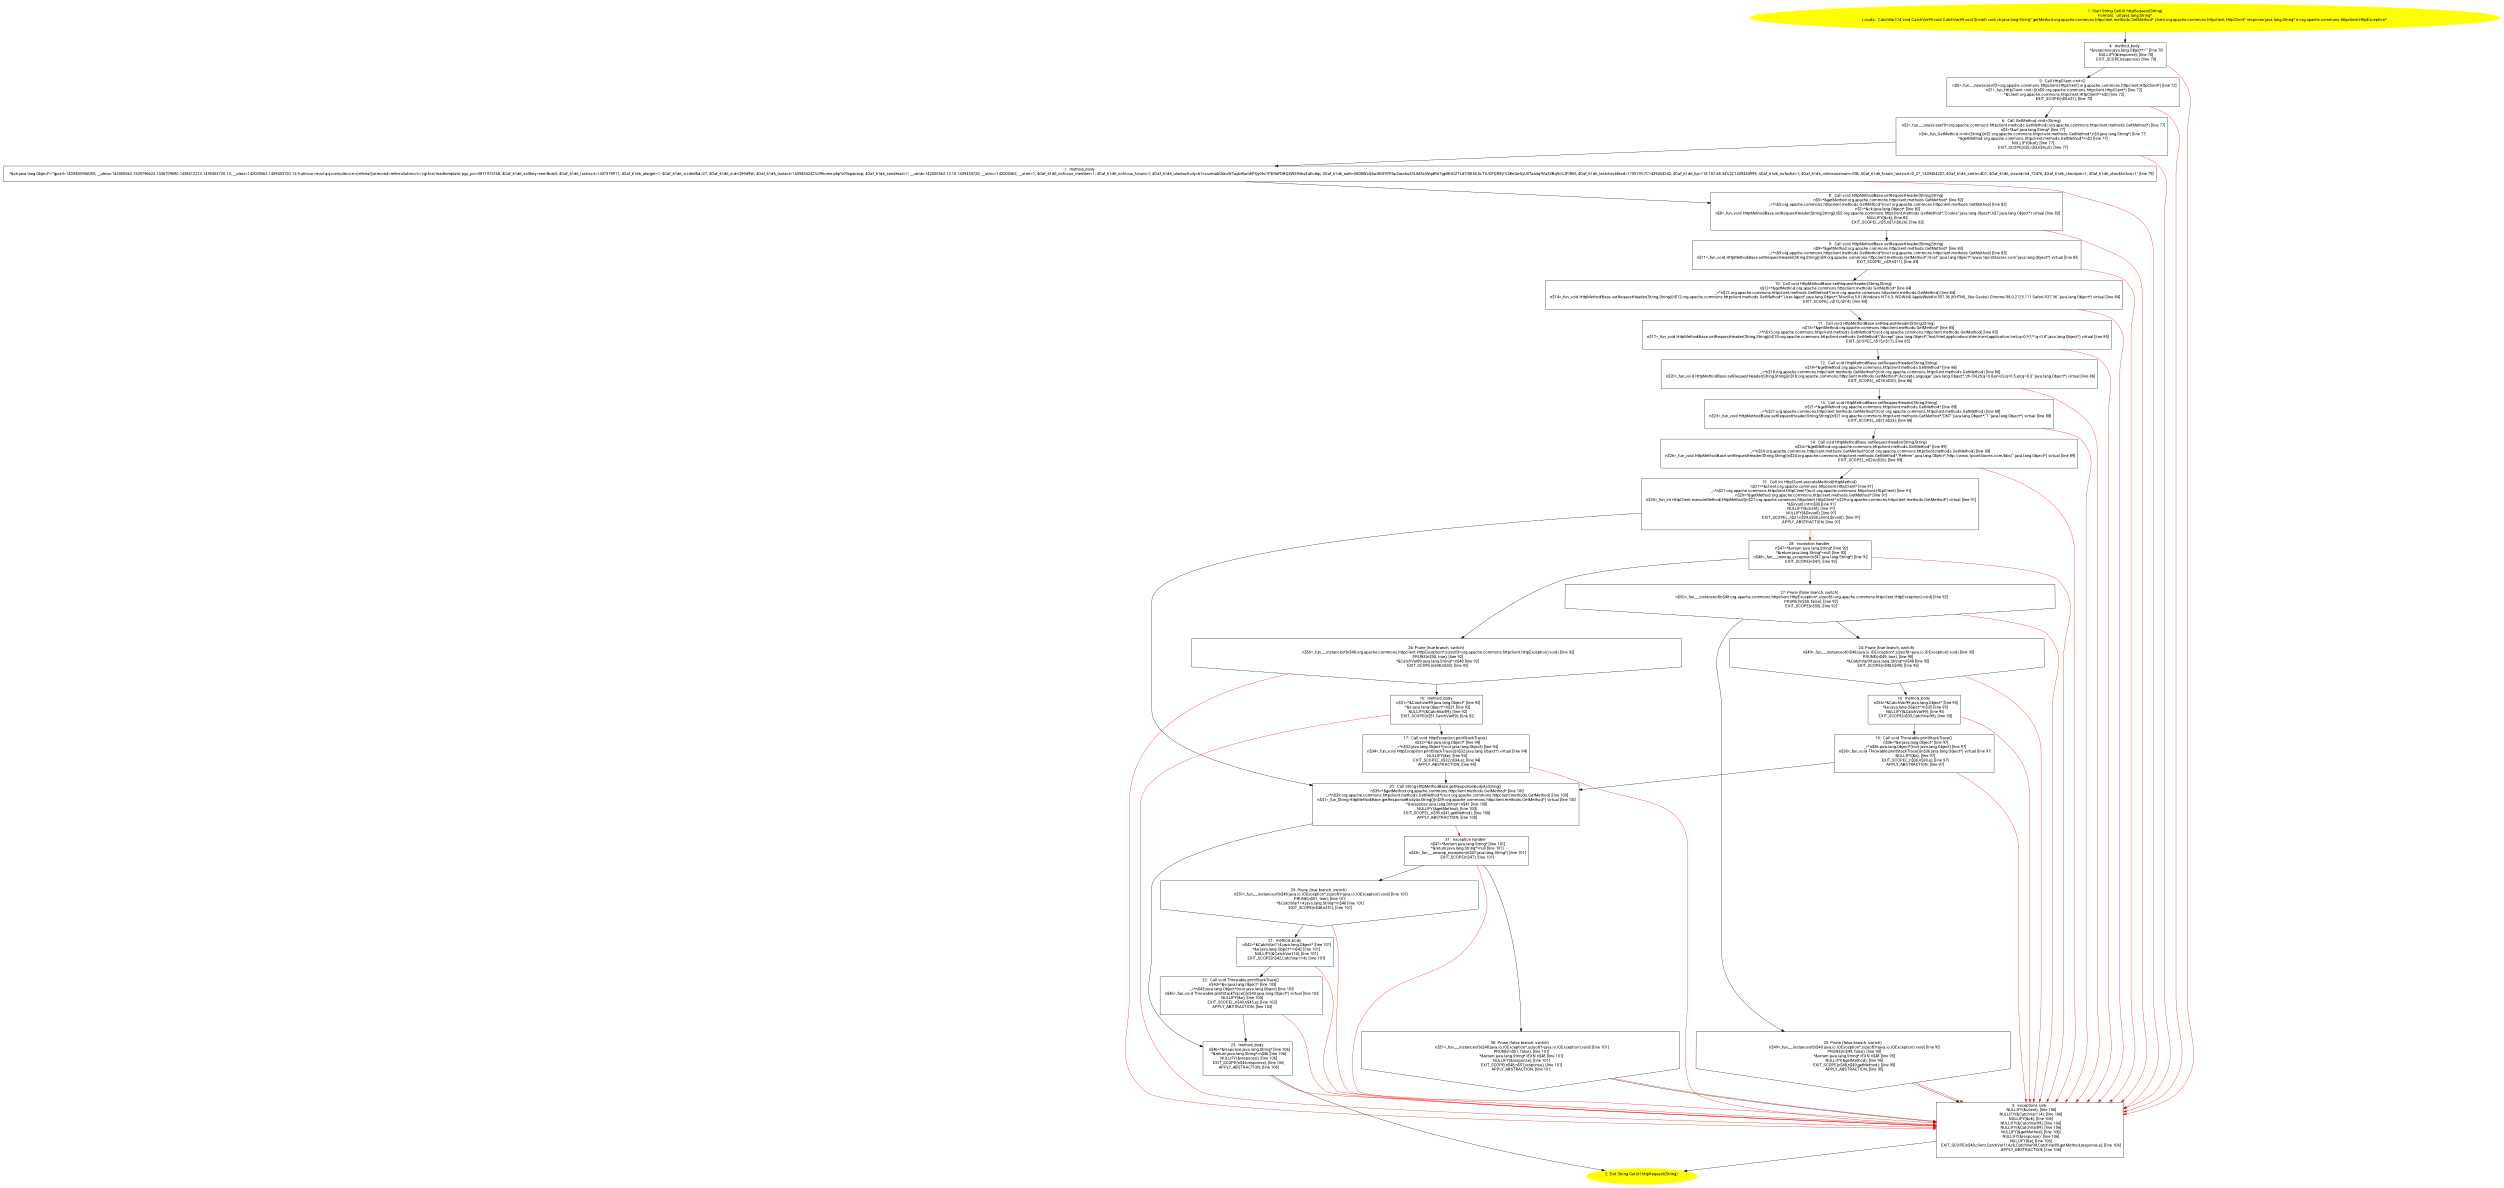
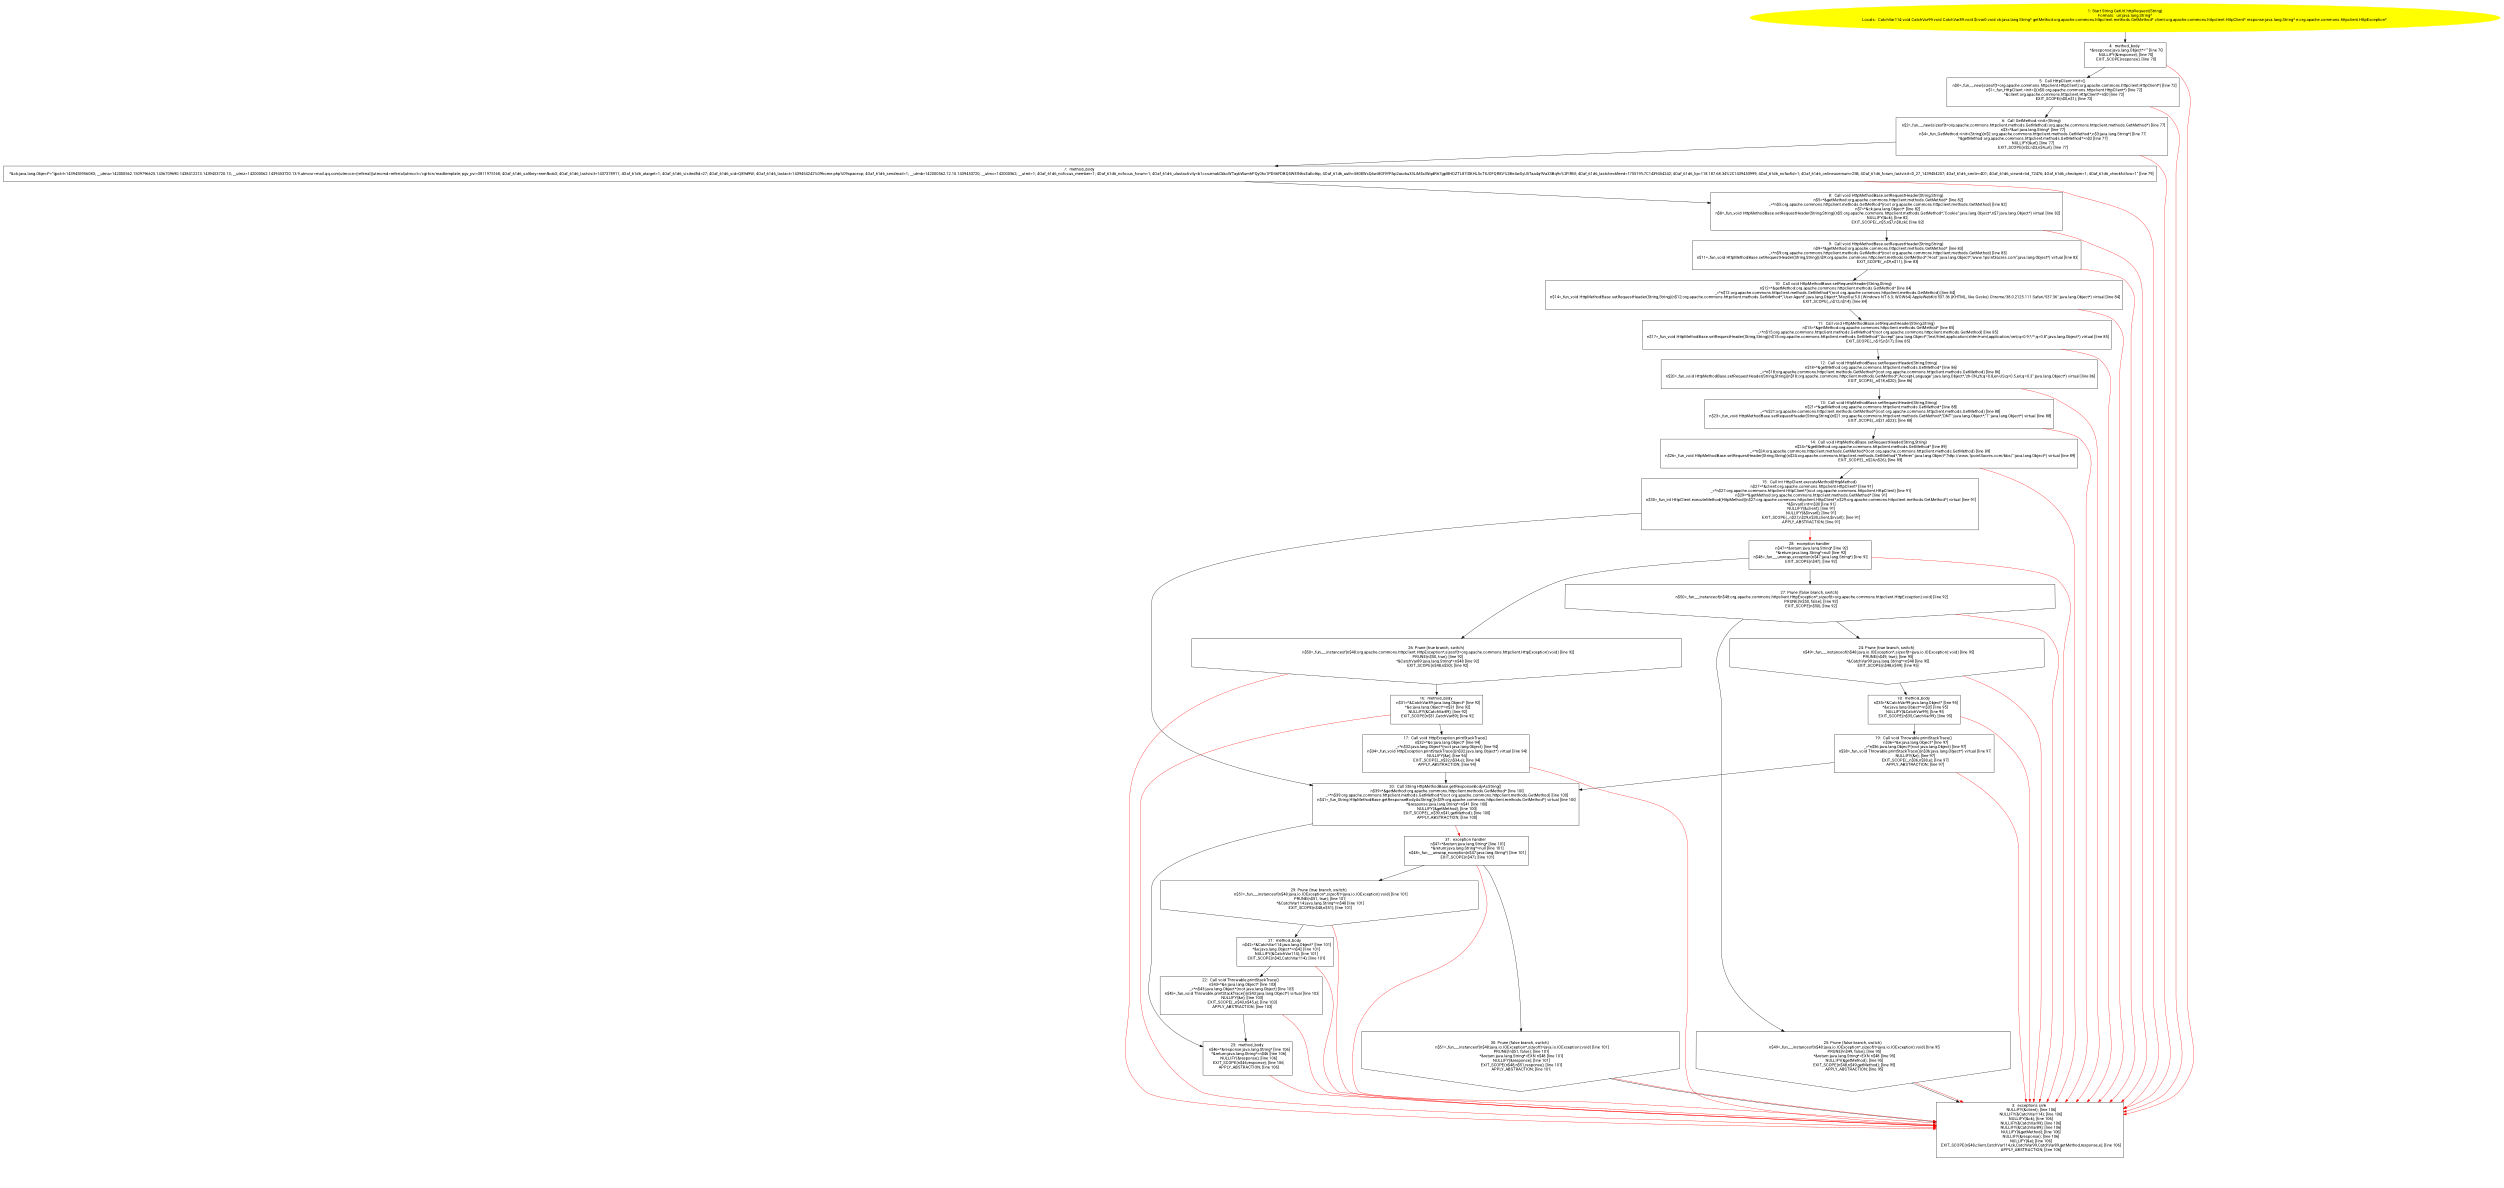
node "2: Exit String GetUrl.httpRequest(String)": removed
